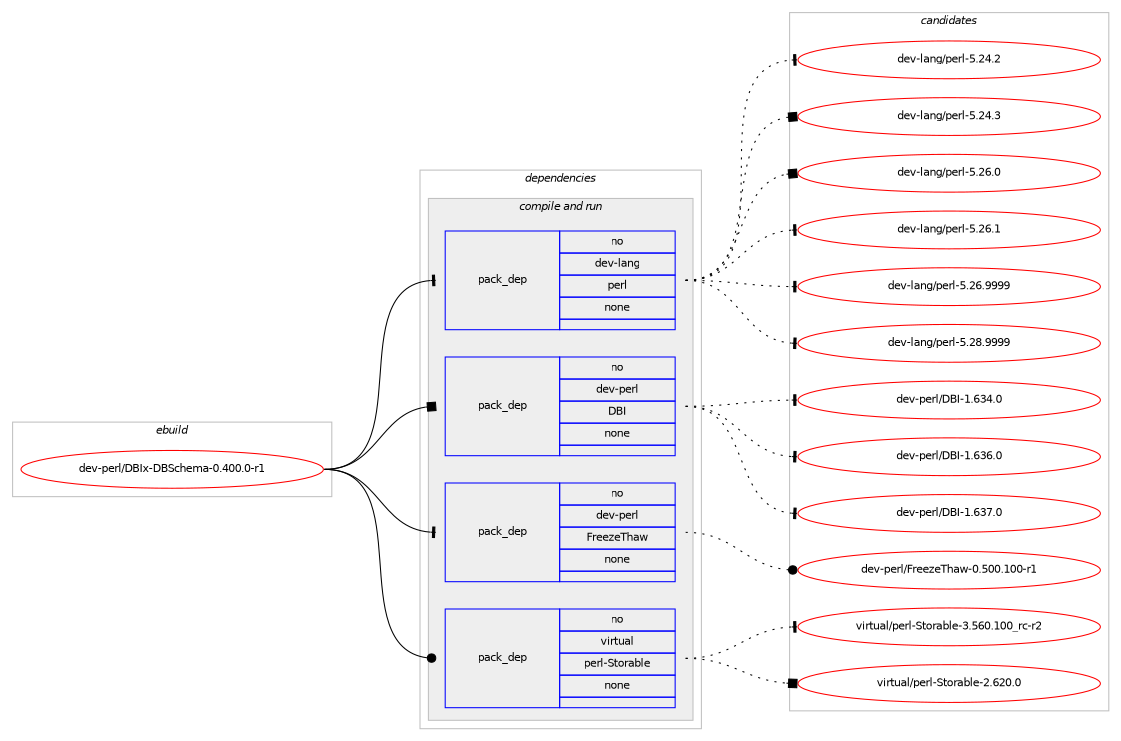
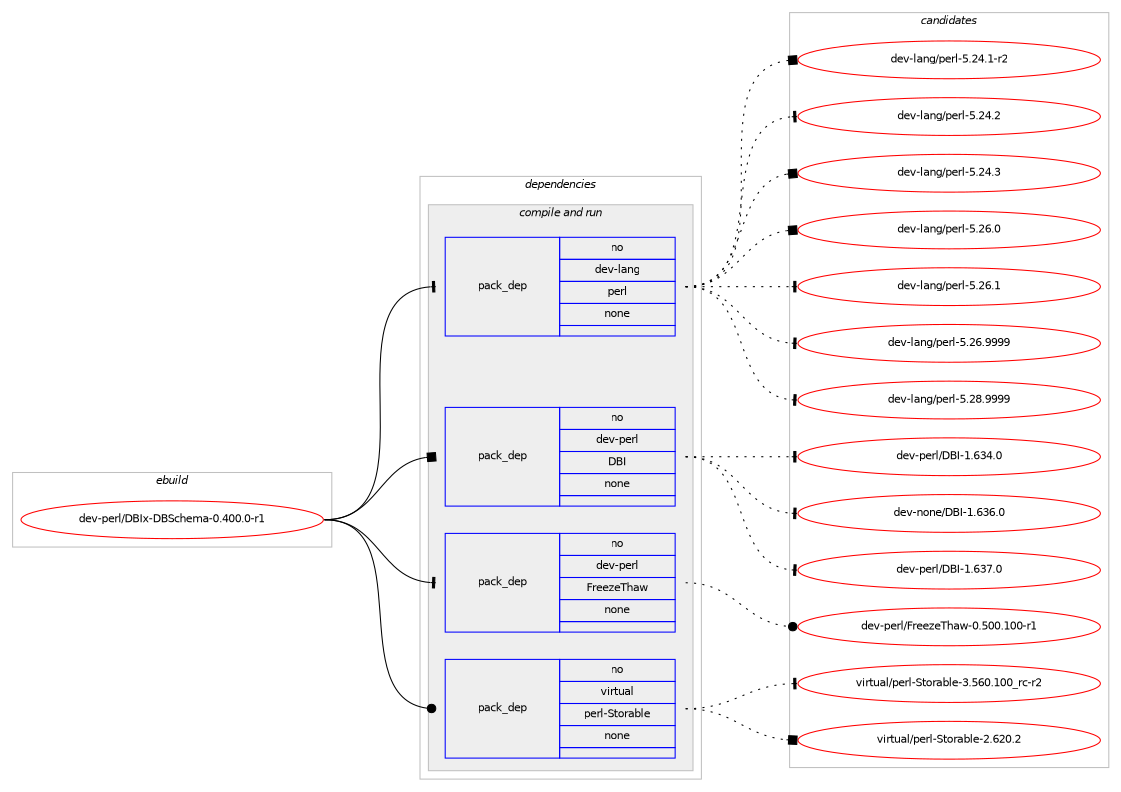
node "dev-lang/perl-5.24.1-r2": added
node "dev-perl/DBI-1.636.0": label "dev-perl/DBI-1.636.0" -> "dev-none/DBI-1.636.0"
node "virtual/perl-Storable-2.620.0": label "virtual/perl-Storable-2.620.0" -> "virtual/perl-Storable-2.620.2"
